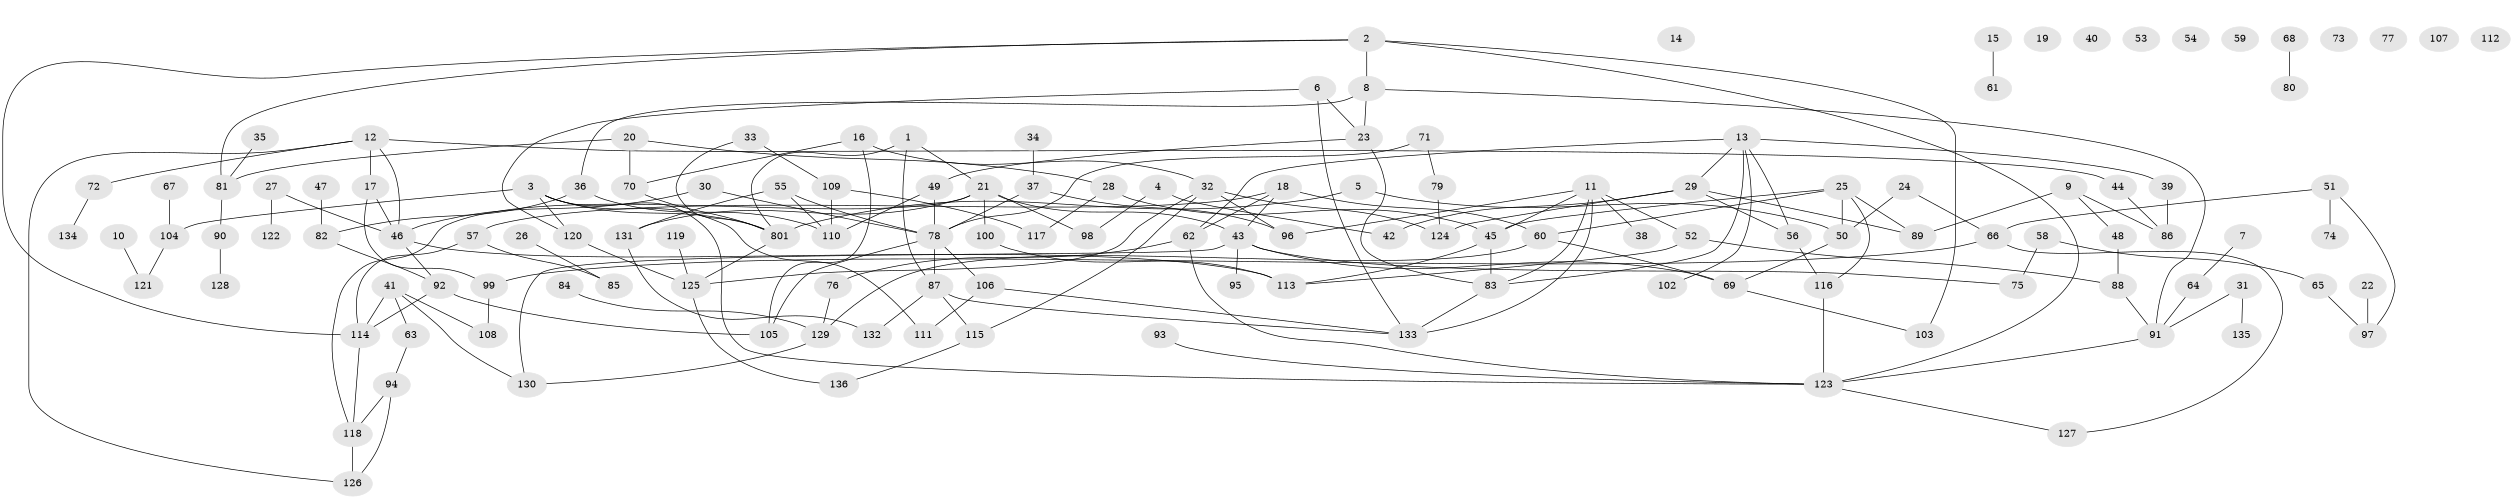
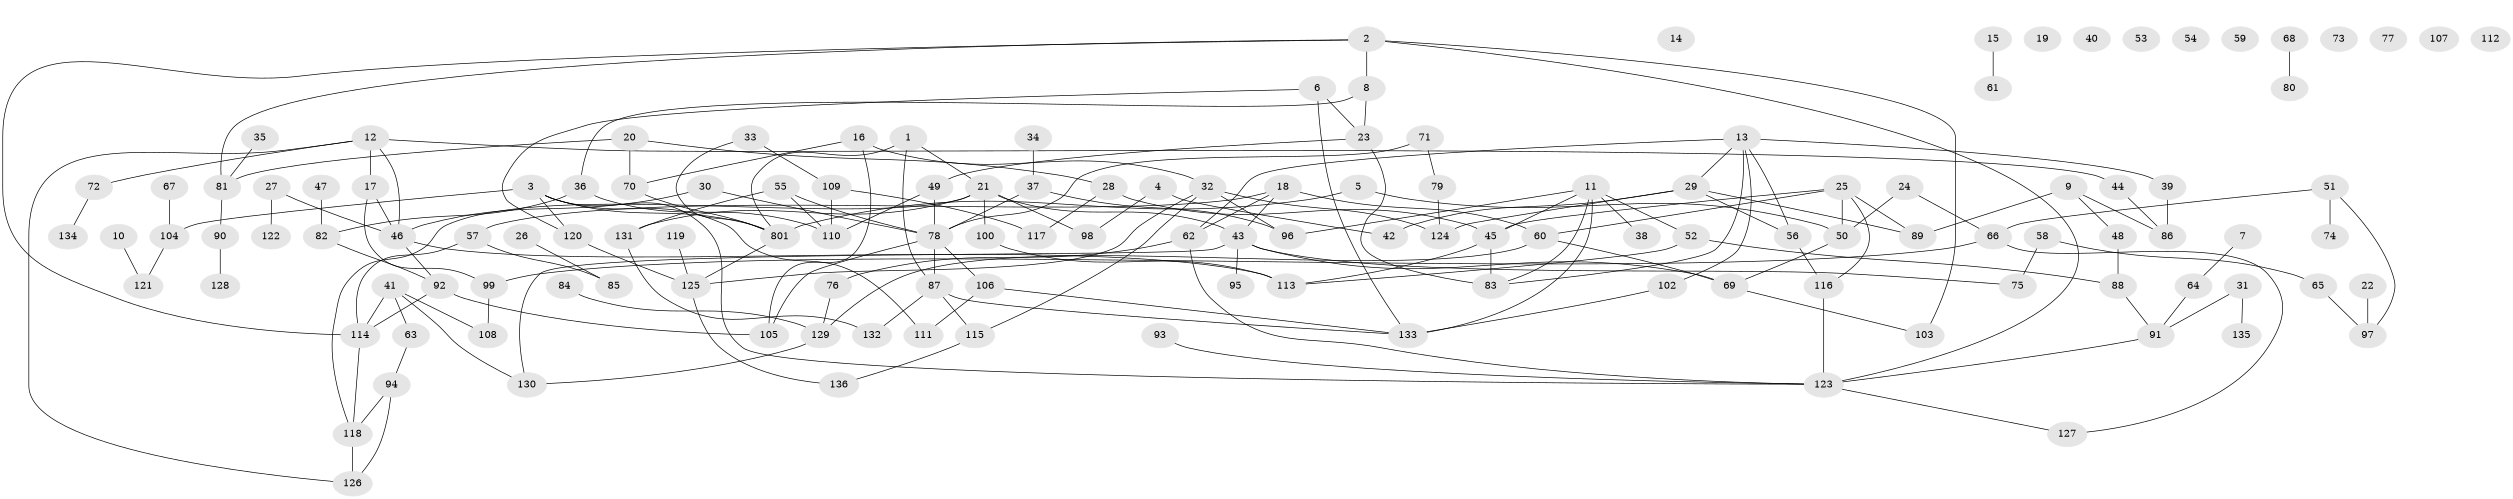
edge "8" -- "91": removed
edge "83" -- "133": now "102" -- "133"
